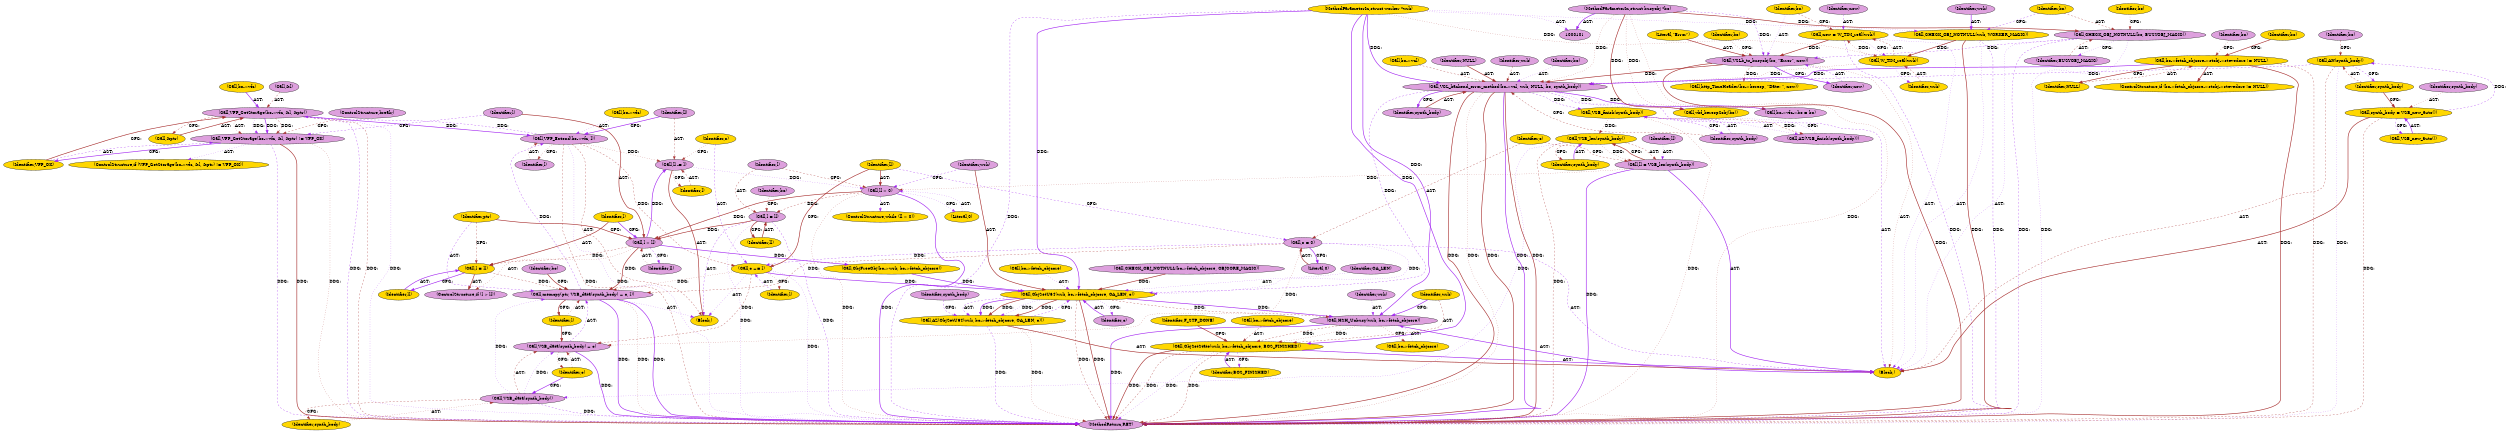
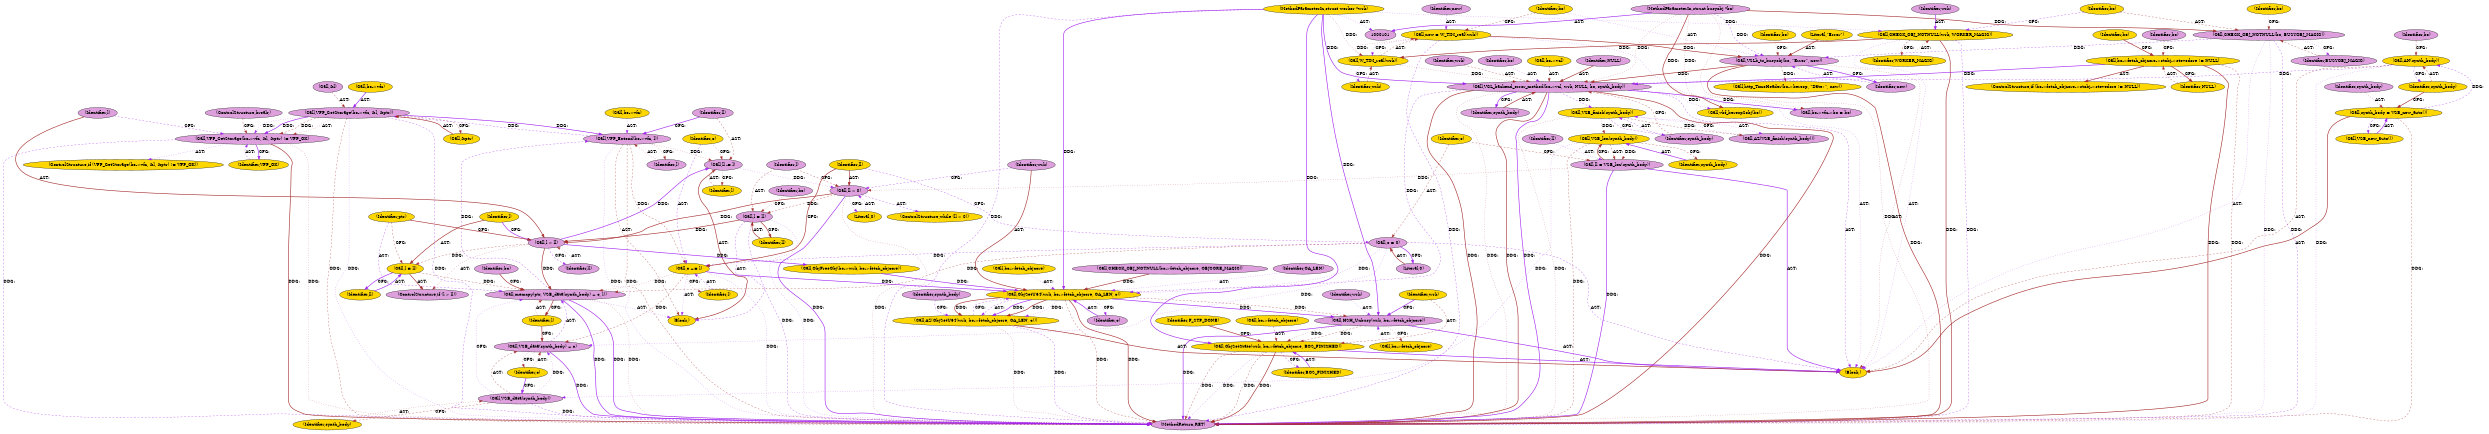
node "(Identifier,WORKER_MAGIC)": added
edge "(Identifier,VFP_OK)" -> "(Call,VFP_GetStorage(bo->vfc, &l, &ptr))": removed, label "CFG:"
edge "(Call,o = 0)" -> "(Call,VSB_data(synth_body) + o)": color brown -> purple
edge "(Call,VSB_data(synth_body))" -> "(Call,memcpy(ptr, VSB_data(synth_body) + o, l))": label "DDG: " -> "CFG: "
